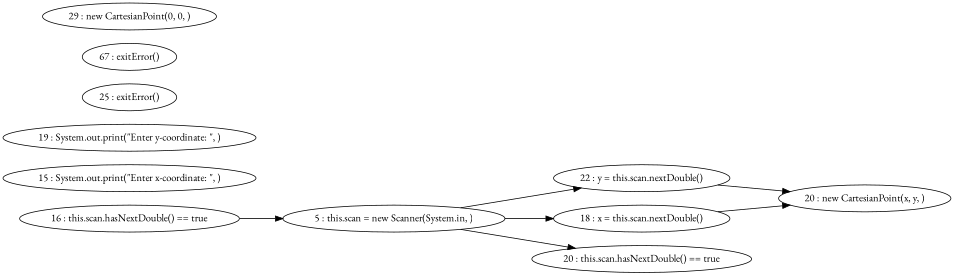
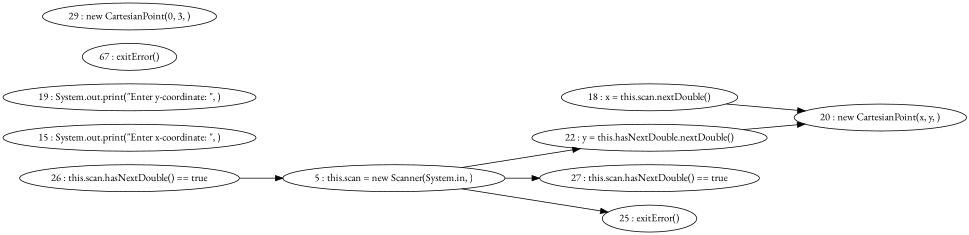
node "29 : new CartesianPoint(0, 0, )": label "29 : new CartesianPoint(0, 0, )" -> "29 : new CartesianPoint(0, 3, )"
node "22 : y = this.scan.nextDouble()": label "22 : y = this.scan.nextDouble()" -> "22 : y = this.hasNextDouble.nextDouble()"
node "16 : this.scan.hasNextDouble() == true": label "16 : this.scan.hasNextDouble() == true" -> "26 : this.scan.hasNextDouble() == true"
edge "5 : this.scan = new Scanner(System.in, )" -> "18 : x = this.scan.nextDouble()": now "5 : this.scan = new Scanner(System.in, )" -> "25 : exitError()"
node "20 : this.scan.hasNextDouble() == true": label "20 : this.scan.hasNextDouble() == true" -> "27 : this.scan.hasNextDouble() == true"
